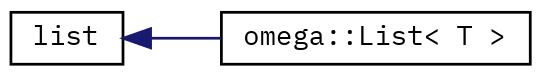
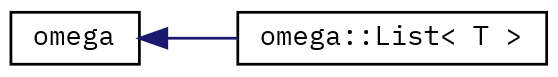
node "list": label "list" -> "omega"
